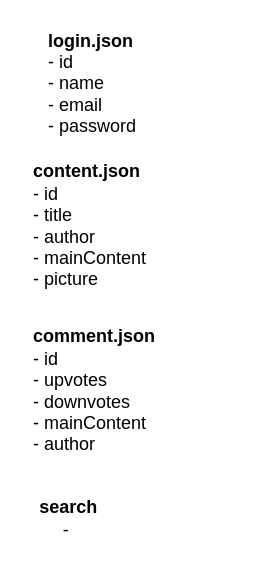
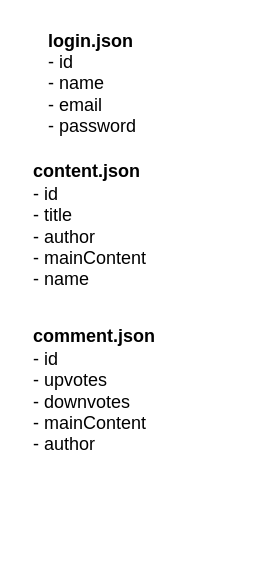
node "content.json - id - title - author - mainContent - picture": label "content.json - id - title - author - mainContent - picture" -> "content.json - id - title - author - mainContent - name"
node "search -": removed
